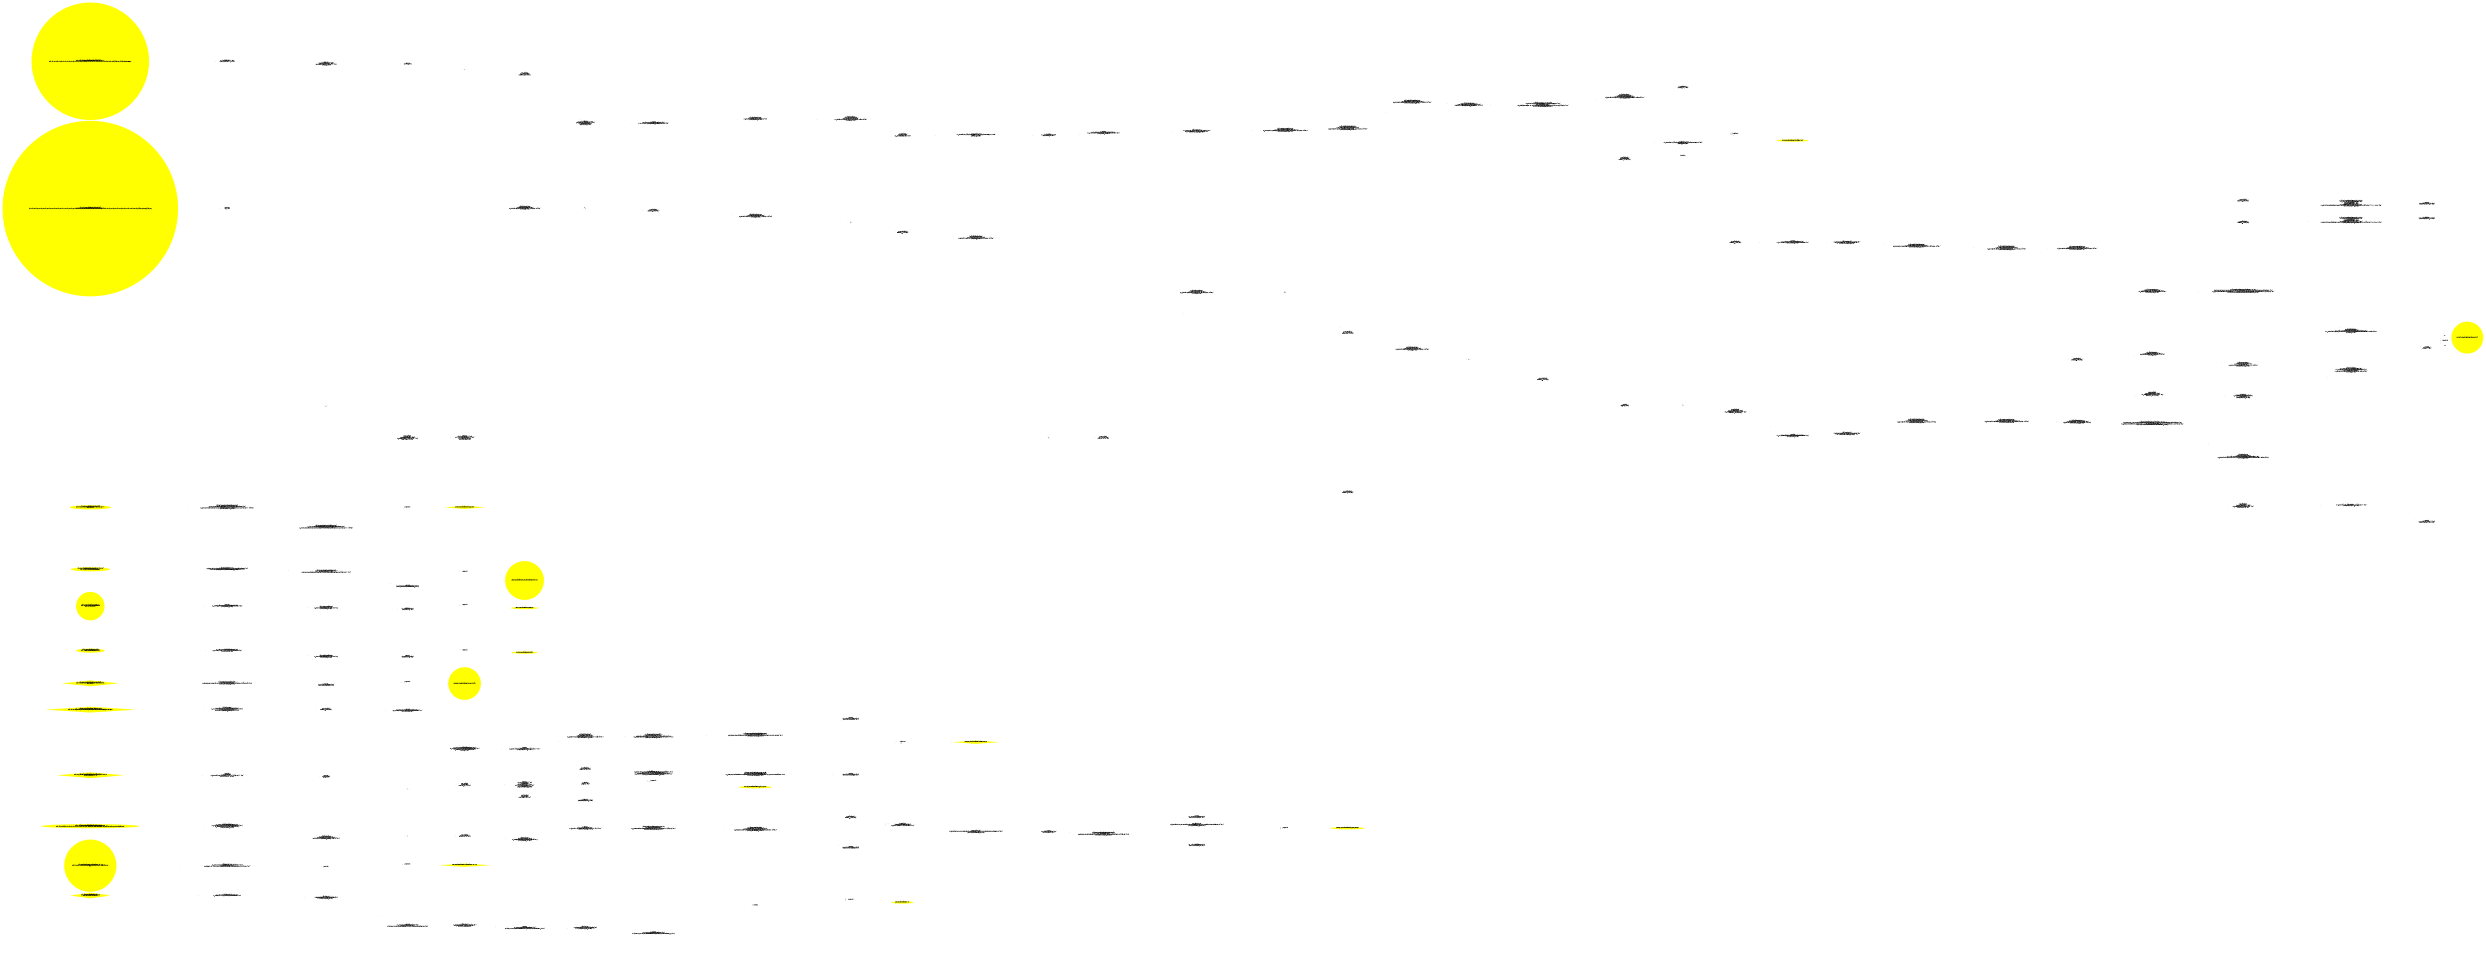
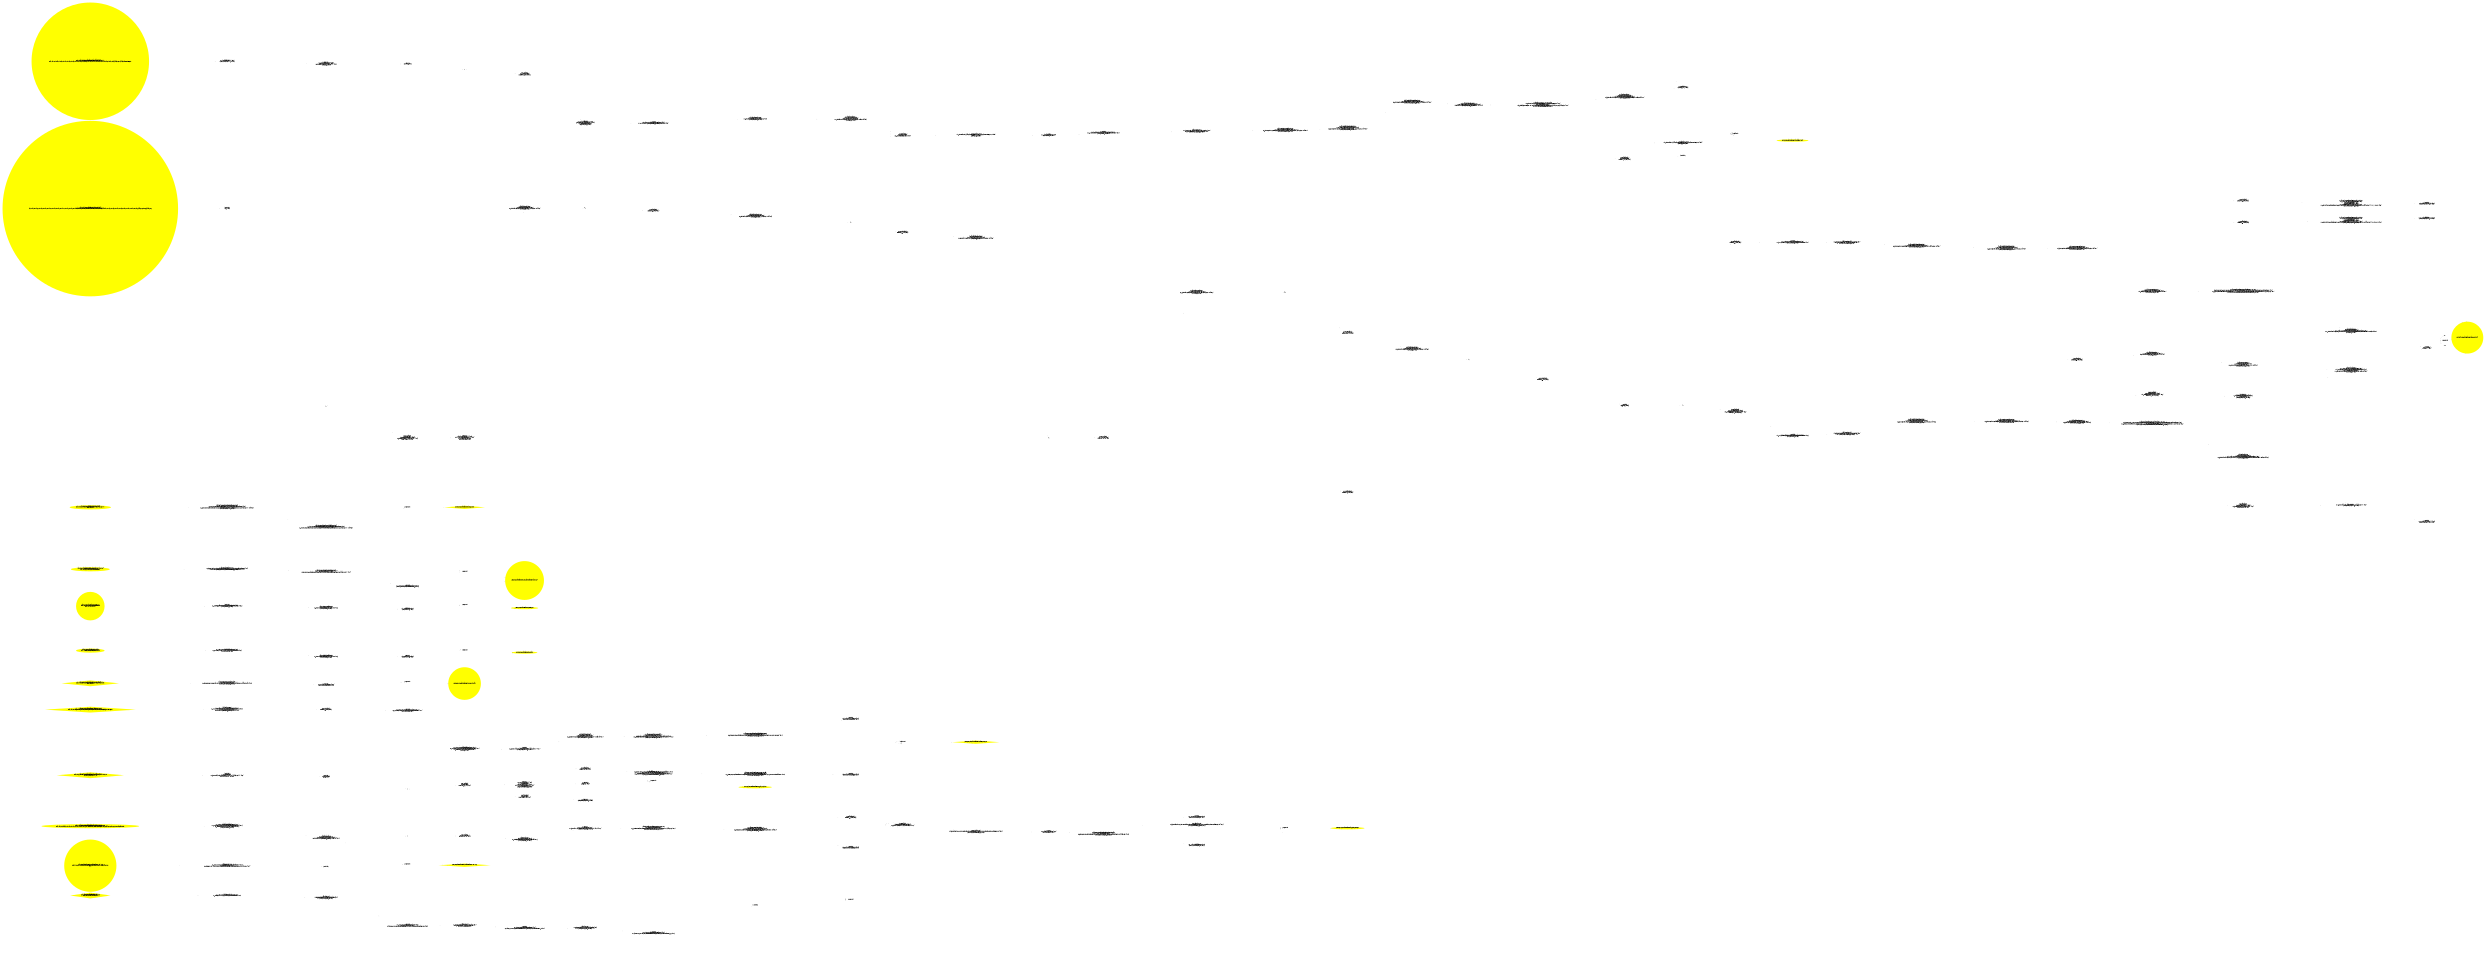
node "2: Exit JUnitCommandLineParseResult.<init>()": removed
